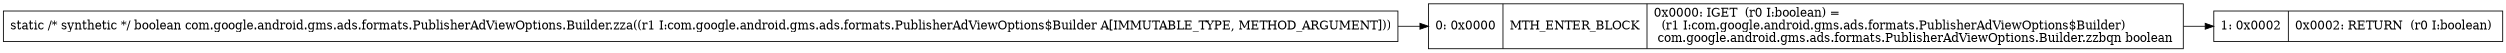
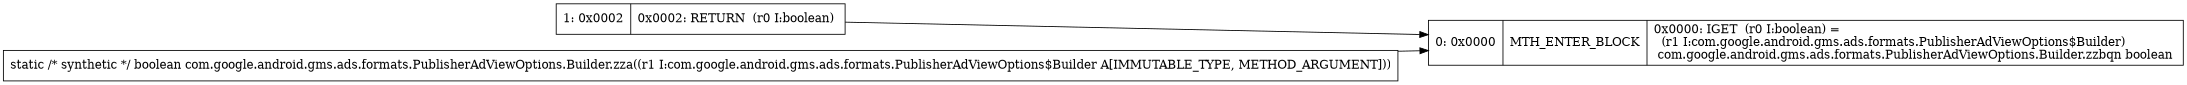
edge "0: 0x0000" -> "1: 0x0002": reversed
